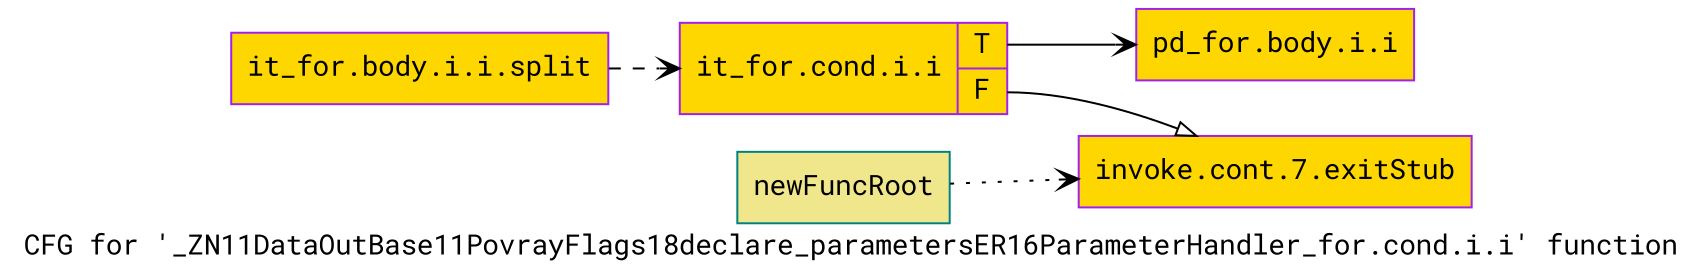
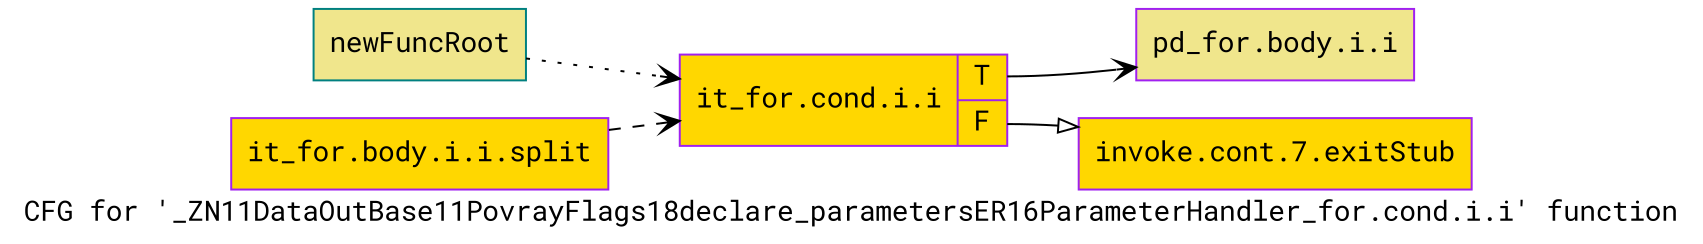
node "pd_for.body.i.i": fillcolor gold -> khaki
edge "newFuncRoot" -> "invoke.cont.7.exitStub": now "newFuncRoot" -> "it_for.cond.i.i"
